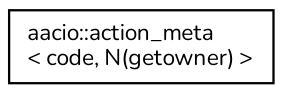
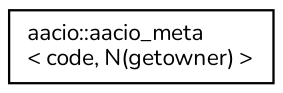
node "aacio::action_meta < code, N(getowner) >": label "aacio::action_meta < code, N(getowner) >" -> "aacio::aacio_meta < code, N(getowner) >"
